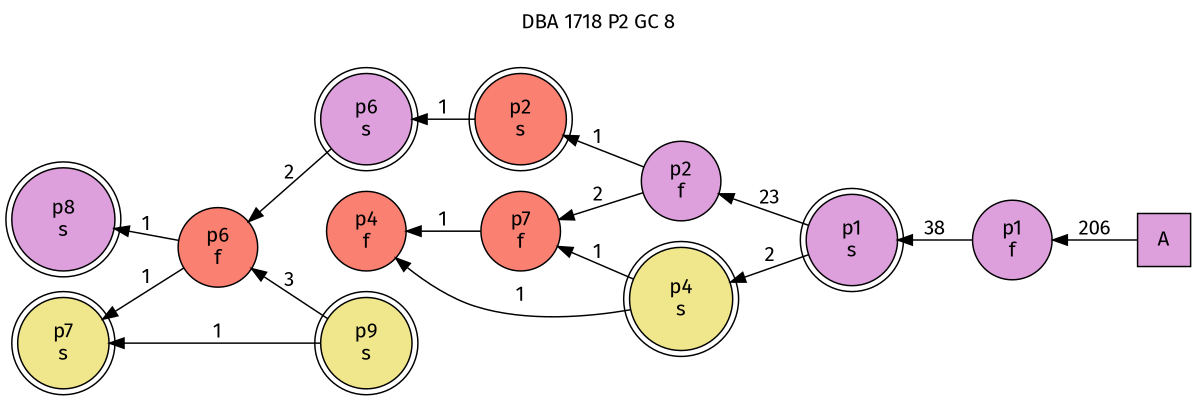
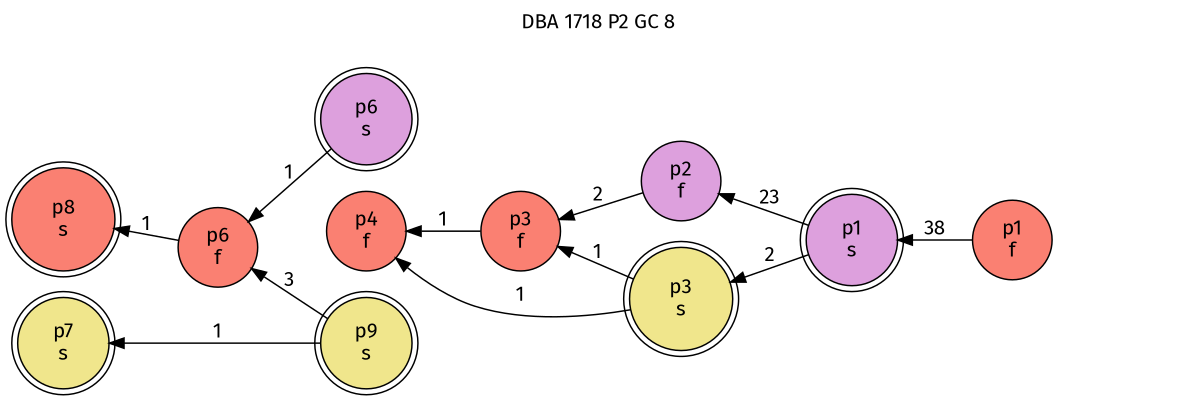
node "p2 s": removed
edge "p6 s" -> "p6 f": label "2" -> "1"
node "p8 s": fillcolor plum -> salmon
node "p7 f": label "p7 f" -> "p3 f"
node "p1 f": fillcolor plum -> salmon
node "A": removed
edge "p6 f" -> "p7 s": removed, label "1"
node "p4 s": label "p4 s" -> "p3 s"
